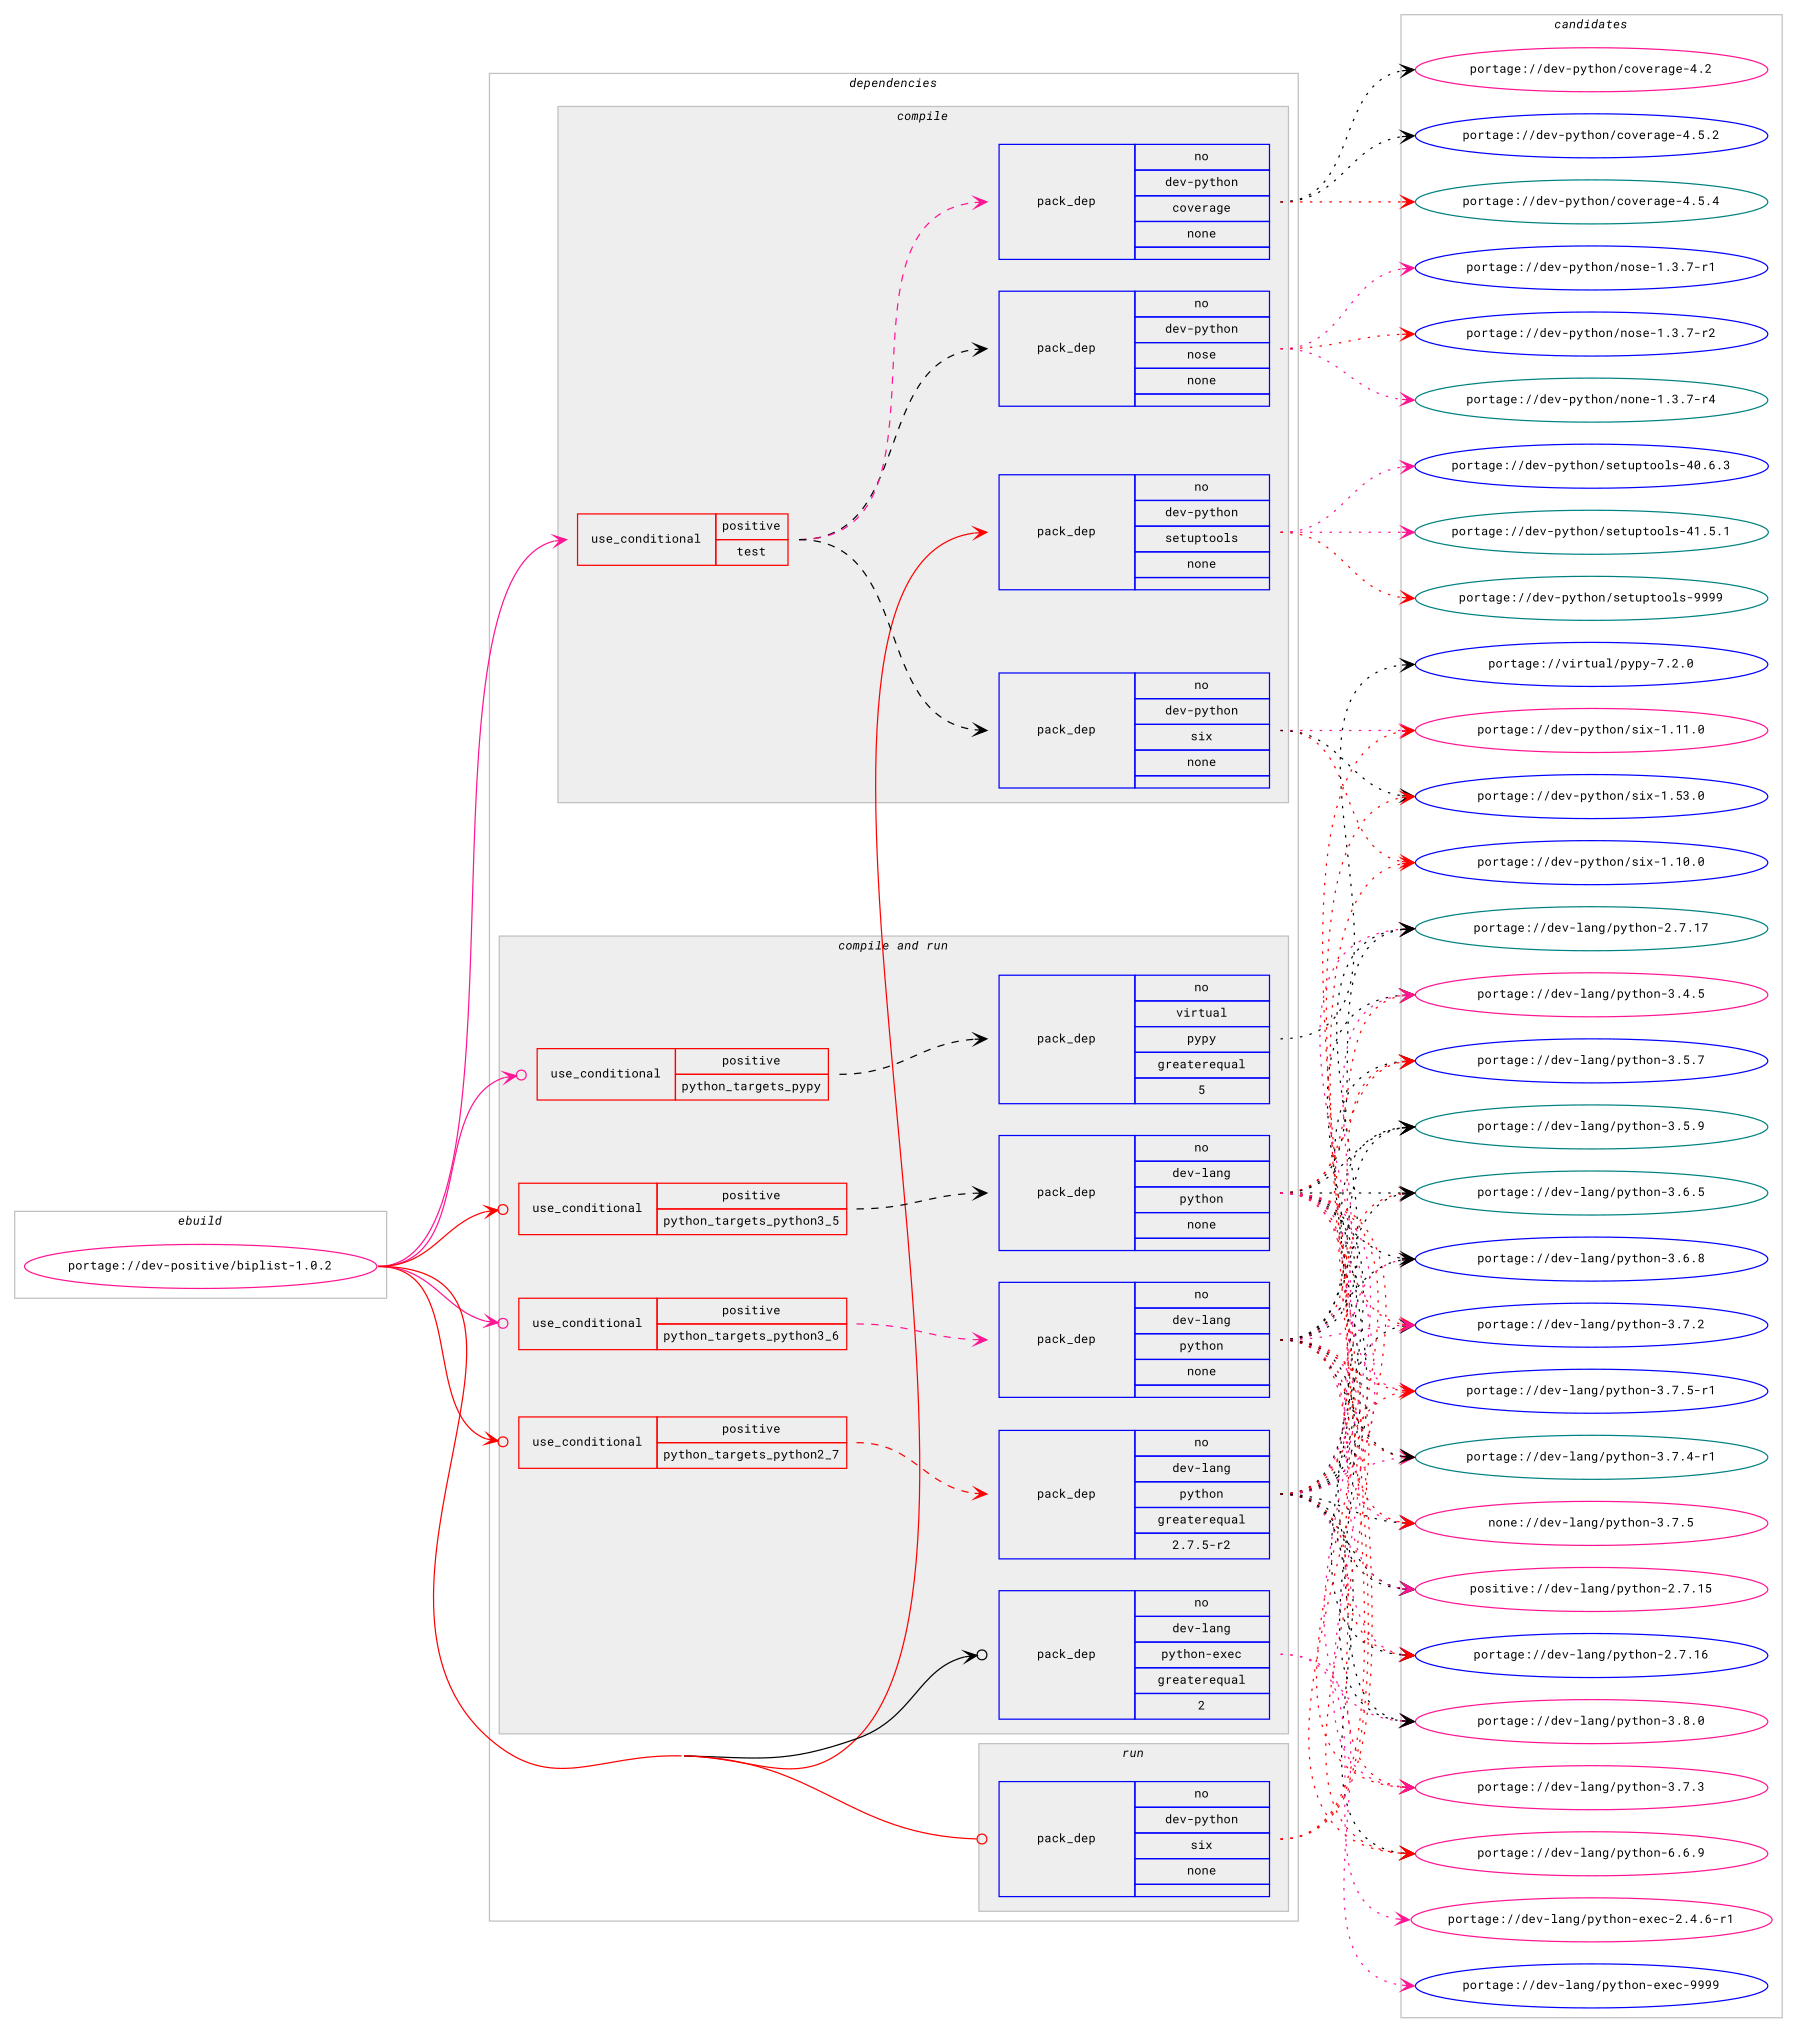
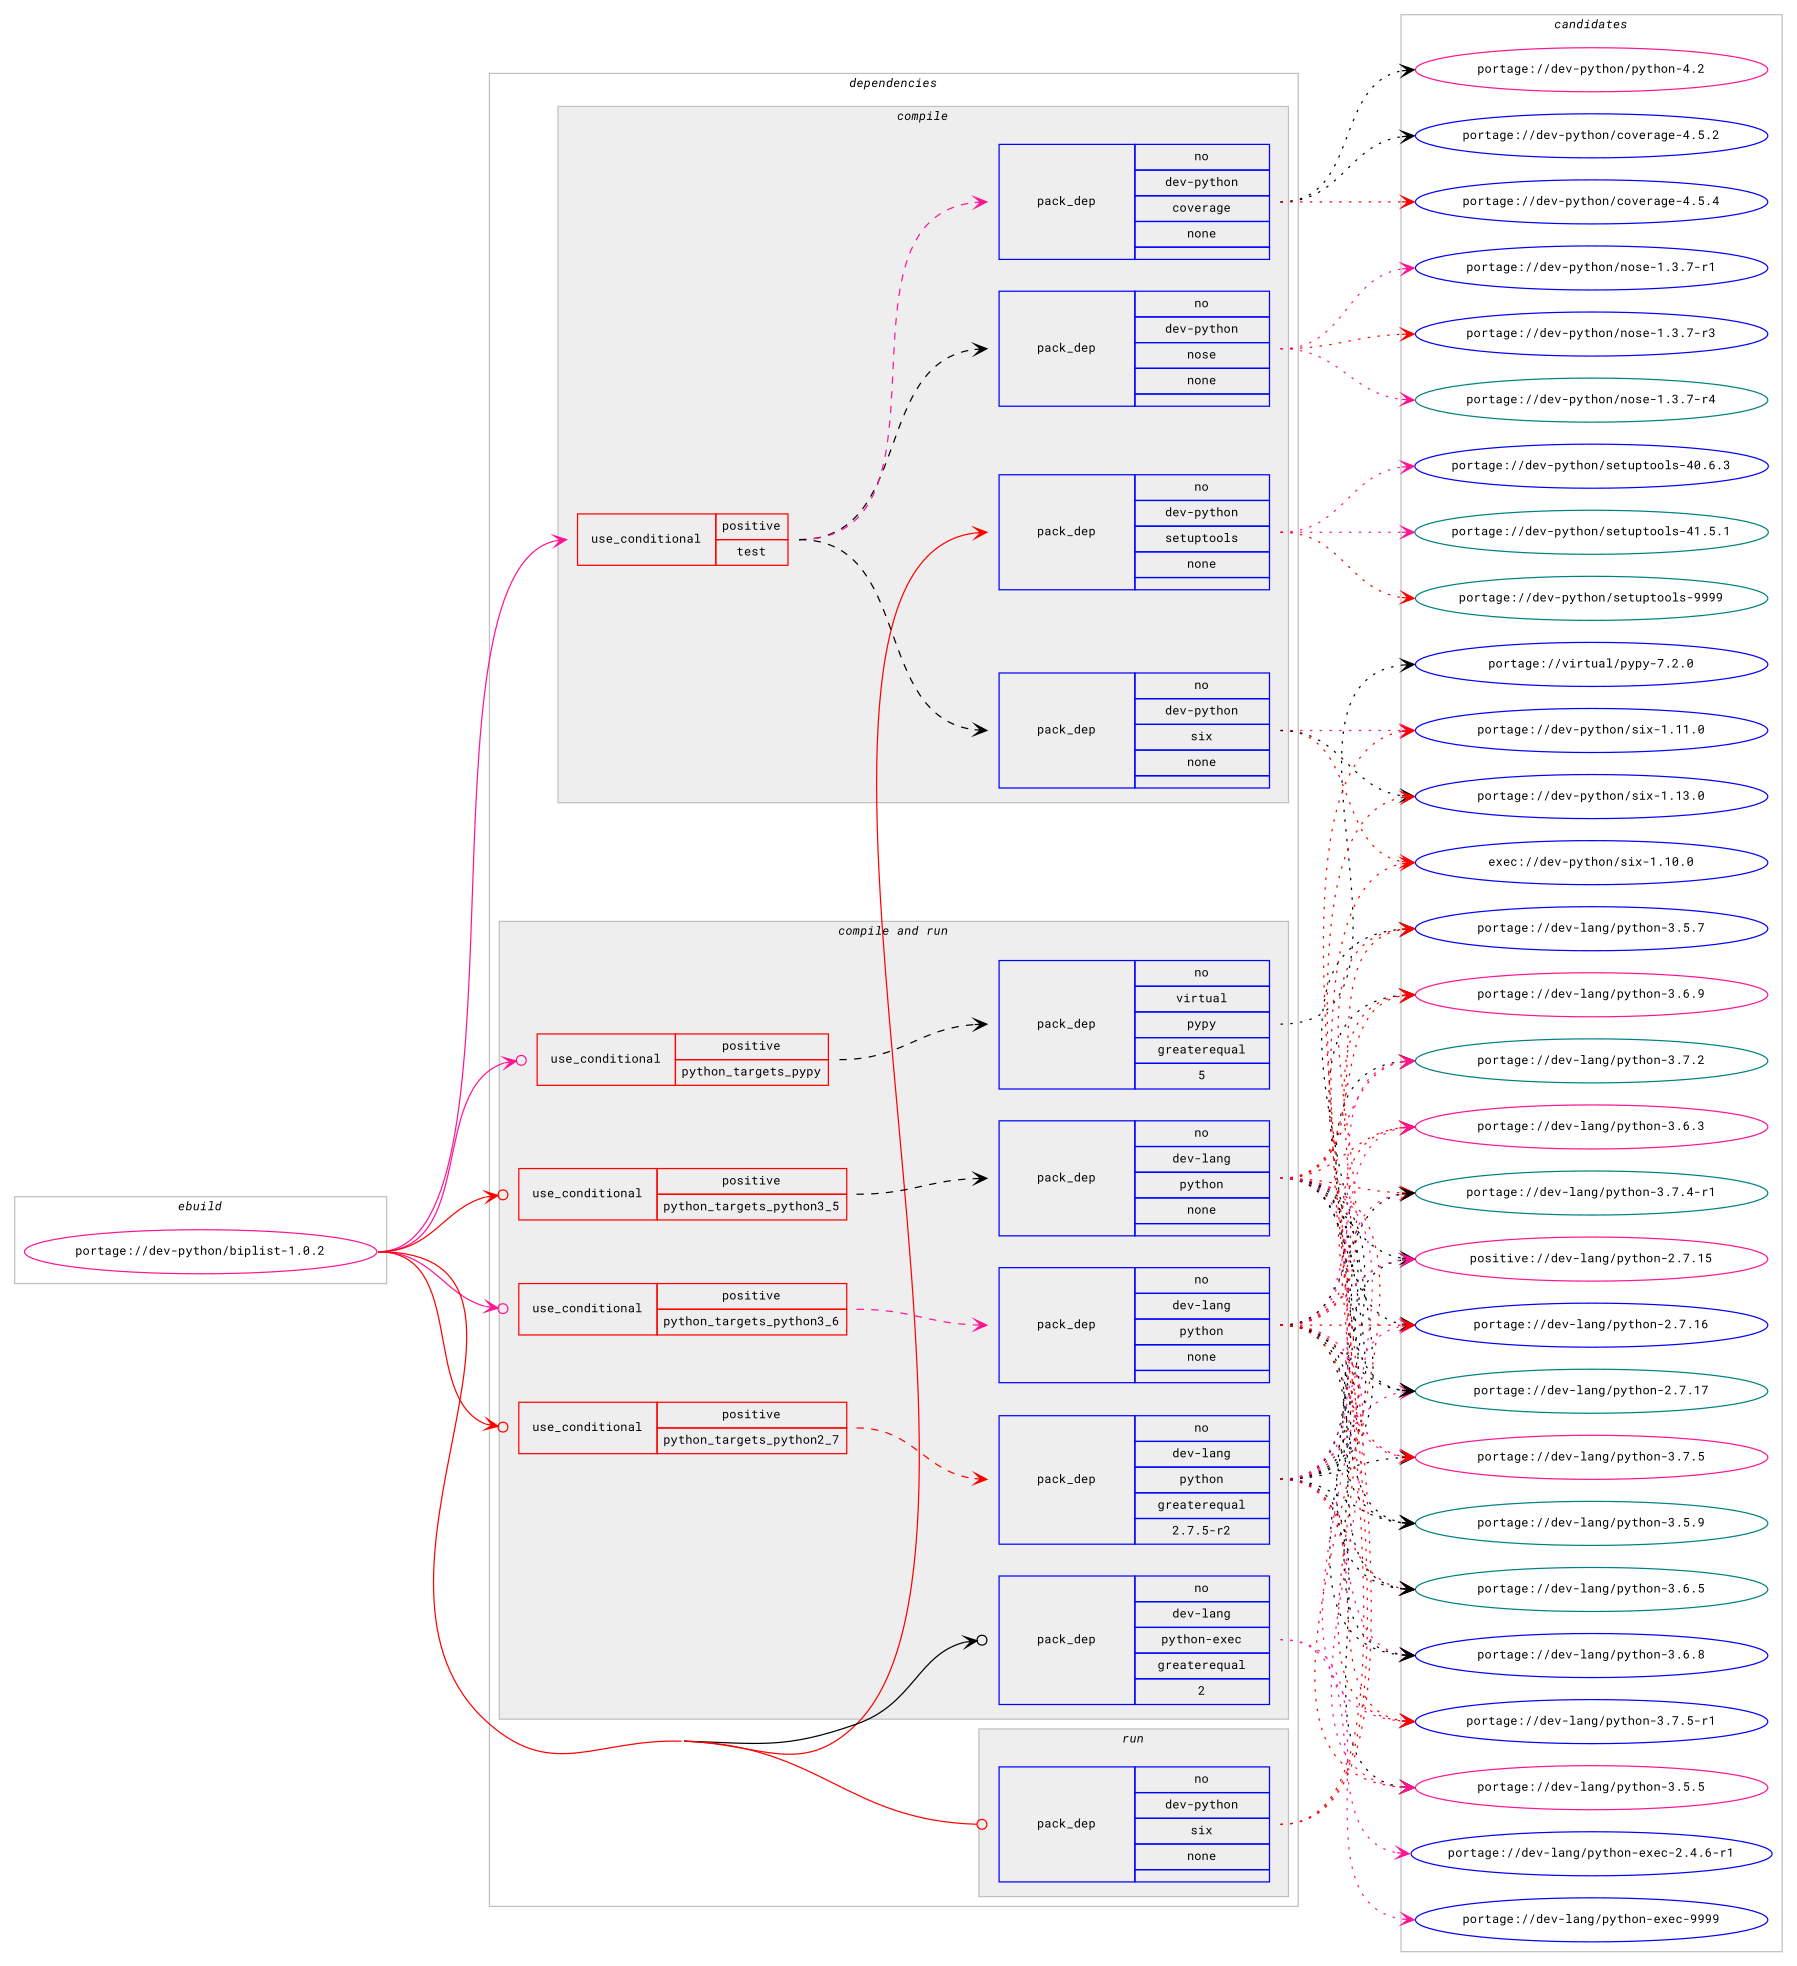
node "portage://dev-python/coverage-4.2": label "portage://dev-python/coverage-4.2" -> "portage://dev-python/python-4.2"
node "portage://dev-python/coverage-4.5.4": color teal -> blue
node "portage://dev-python/nose-1.3.7-r2": label "portage://dev-python/nose-1.3.7-r2" -> "portage://dev-python/nose-1.3.7-r3"
node "portage://dev-python/none-1.3.7-r4": label "portage://dev-python/none-1.3.7-r4" -> "portage://dev-python/nose-1.3.7-r4"
node "portage://dev-python/six-1.11.0": color deeppink -> blue
node "portage://dev-python/six-1.53.0": label "portage://dev-python/six-1.53.0" -> "portage://dev-python/six-1.13.0"
node "portage://dev-python/six-1.10.0": label "portage://dev-python/six-1.10.0" -> "exec://dev-python/six-1.10.0"
node "portage://dev-lang/python-3.4.5": label "portage://dev-lang/python-3.4.5" -> "portage://dev-lang/python-3.5.5"
node "portage://dev-positive/biplist-1.0.2": label "portage://dev-positive/biplist-1.0.2" -> "portage://dev-python/biplist-1.0.2"
node "portage://dev-lang/python-3.7.2": color blue -> teal
node "none://dev-lang/python-3.7.5": label "none://dev-lang/python-3.7.5" -> "portage://dev-lang/python-3.7.5"
node "portage://dev-lang/python-3.8.0": removed
node "portage://dev-lang/python-3.7.3": label "portage://dev-lang/python-3.7.3" -> "portage://dev-lang/python-3.6.3"
node "portage://dev-lang/python-6.6.9": label "portage://dev-lang/python-6.6.9" -> "portage://dev-lang/python-3.6.9"
node "portage://dev-lang/python-exec-2.4.6-r1": color deeppink -> blue
